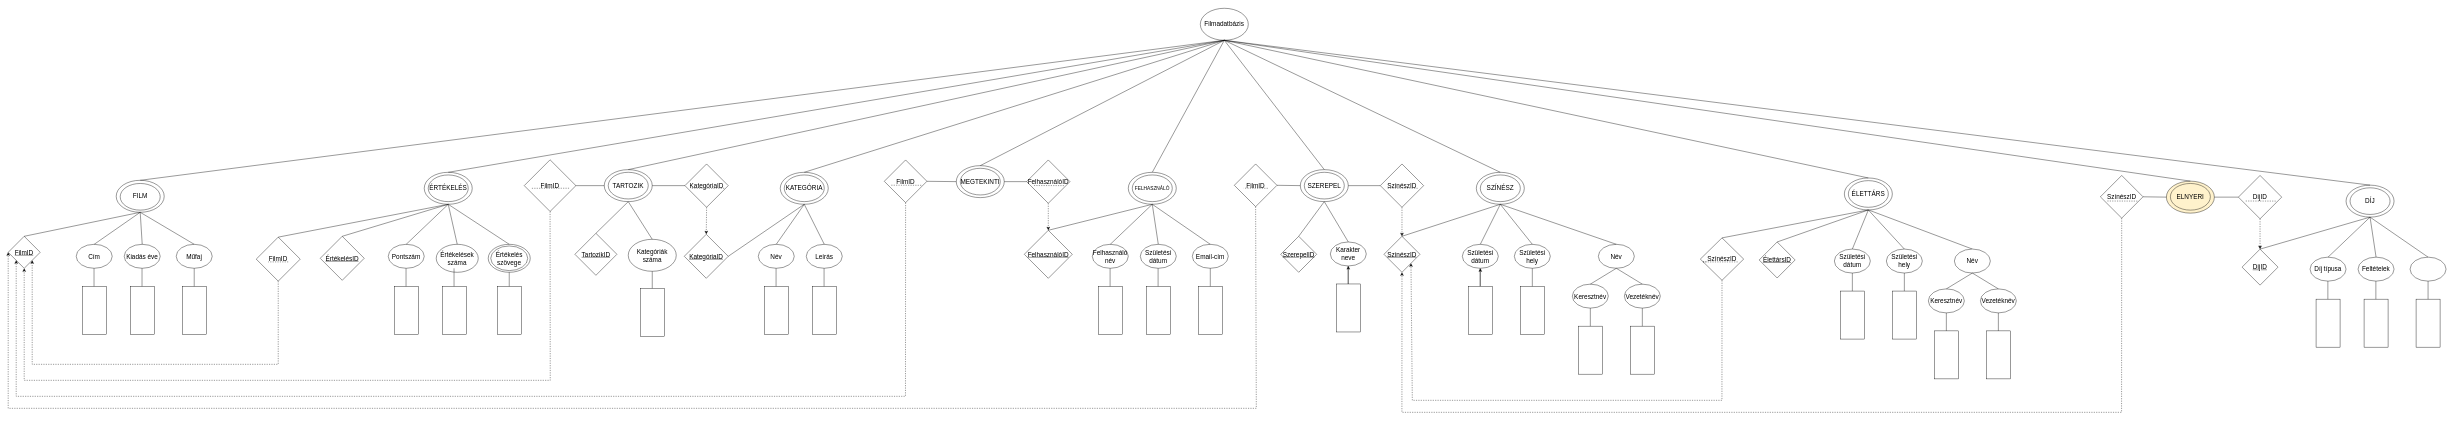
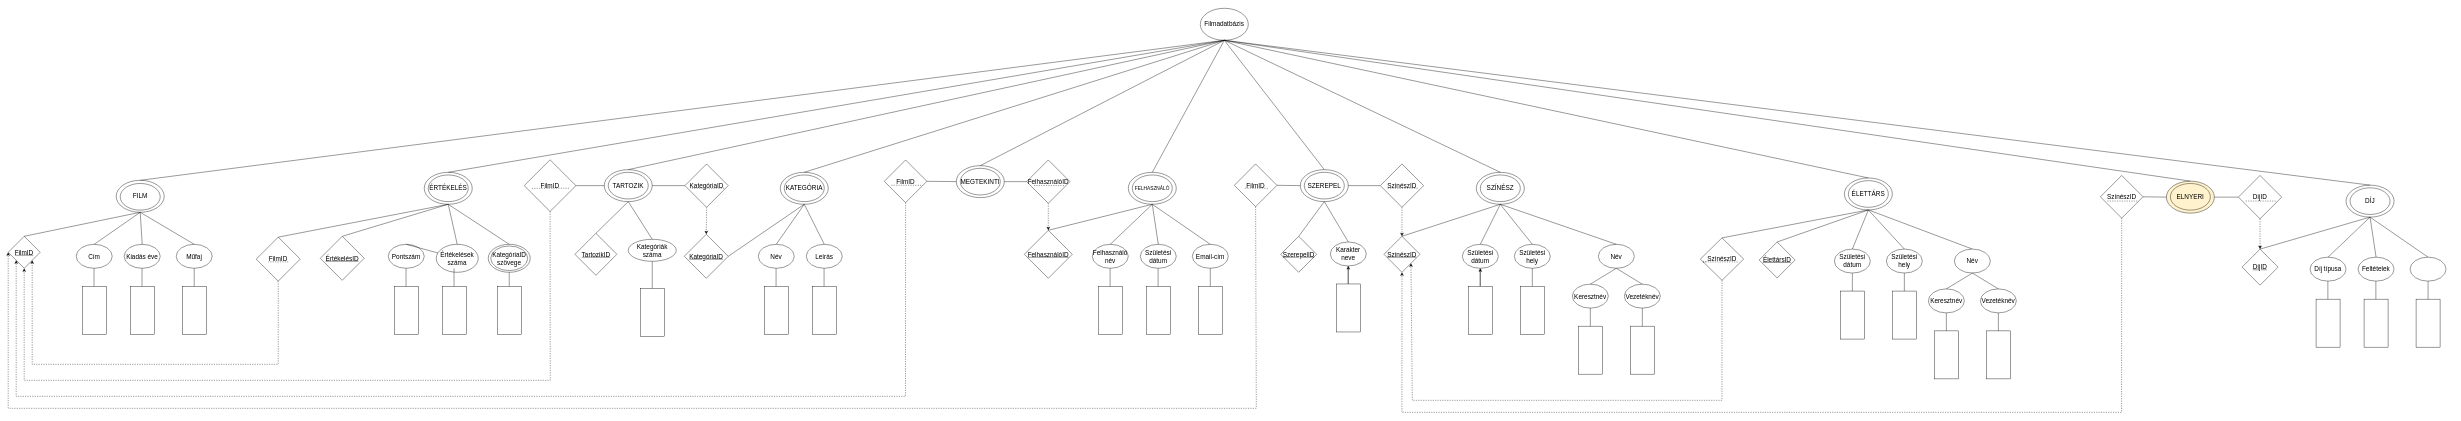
edge "ÉRTÉKELÉS" -- "Pontszám": now "Értékelések száma" -- "Pontszám"
node "Kategóriák száma": size 48x32 -> 48x22
node "Értékelés szövege": label "Értékelés szövege" -> "KategóriaID szövege"
